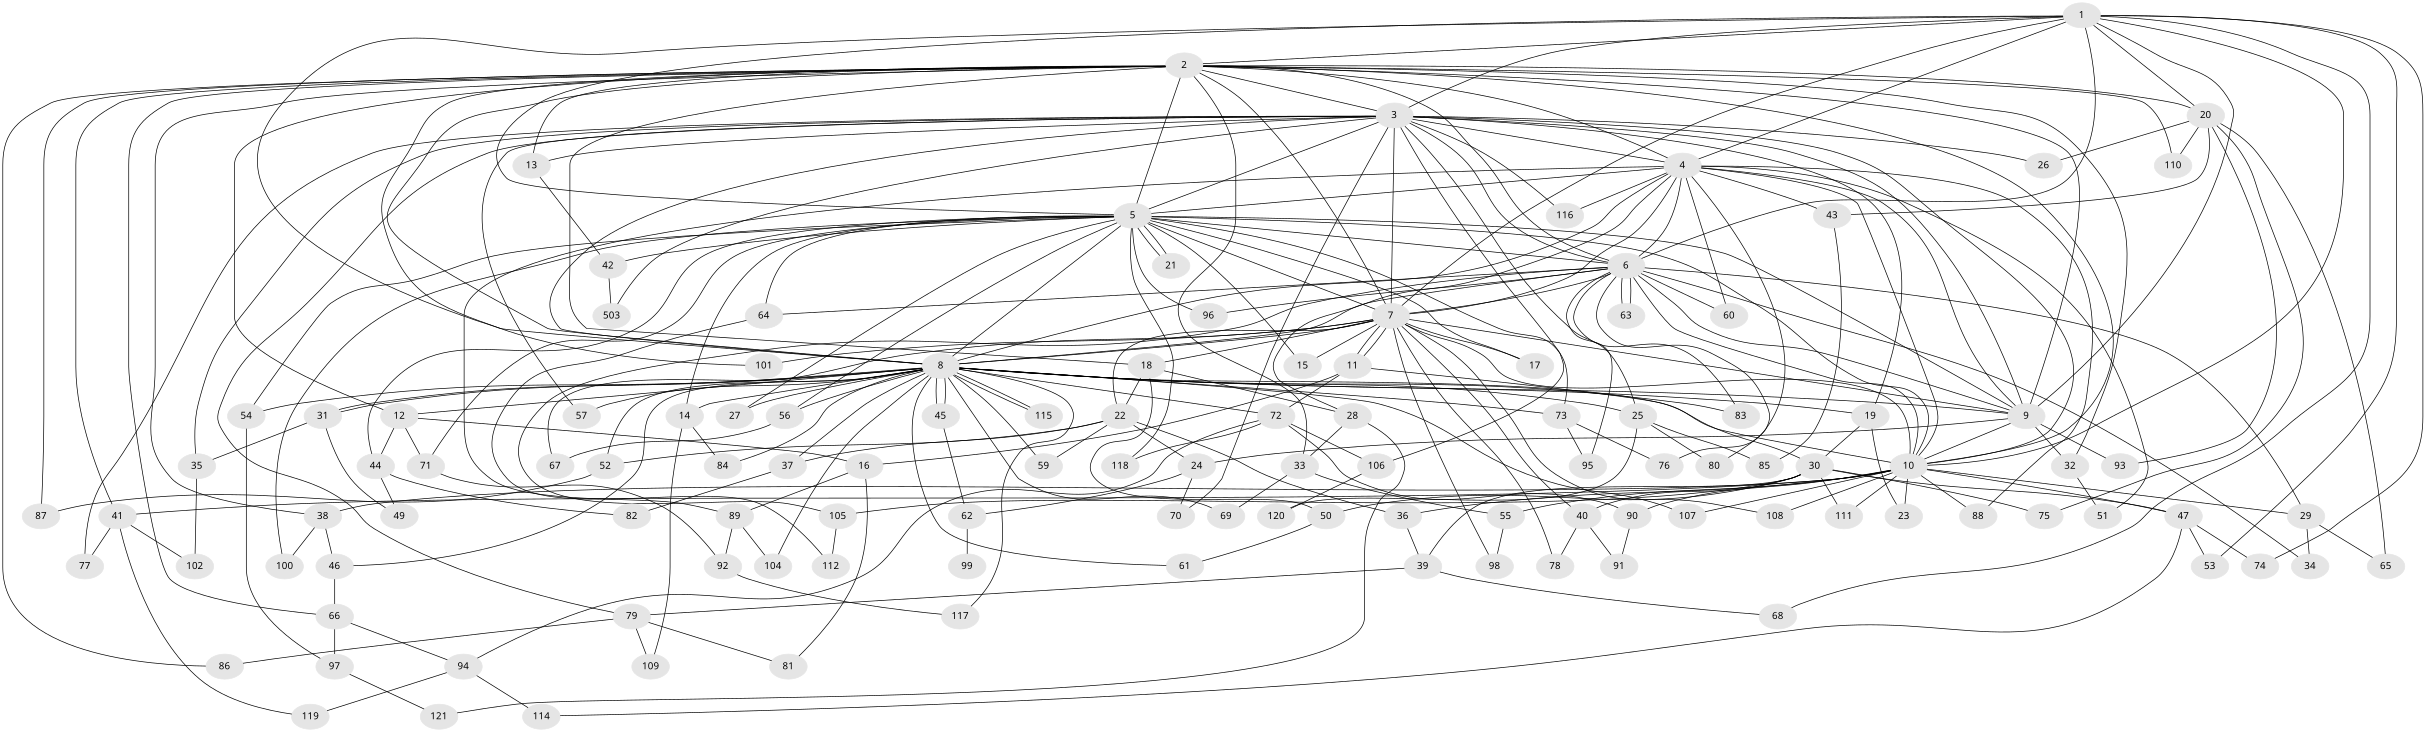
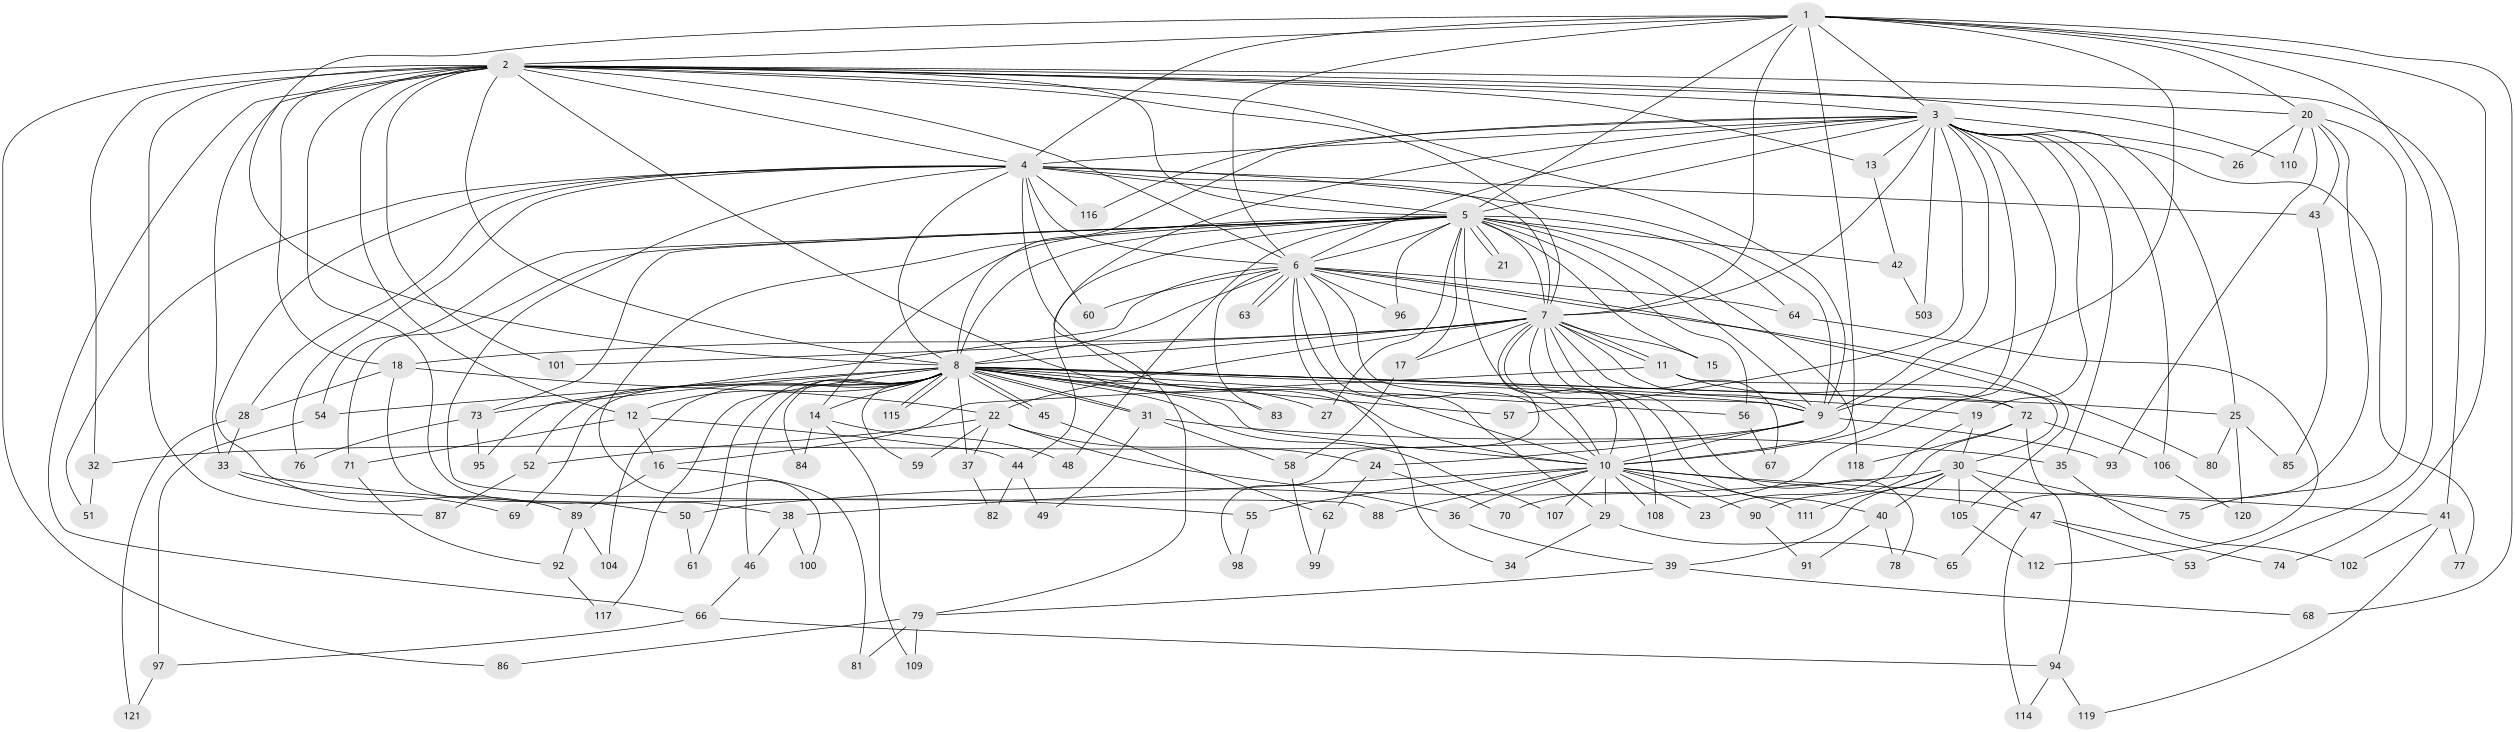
node "48": added
node "58": added
